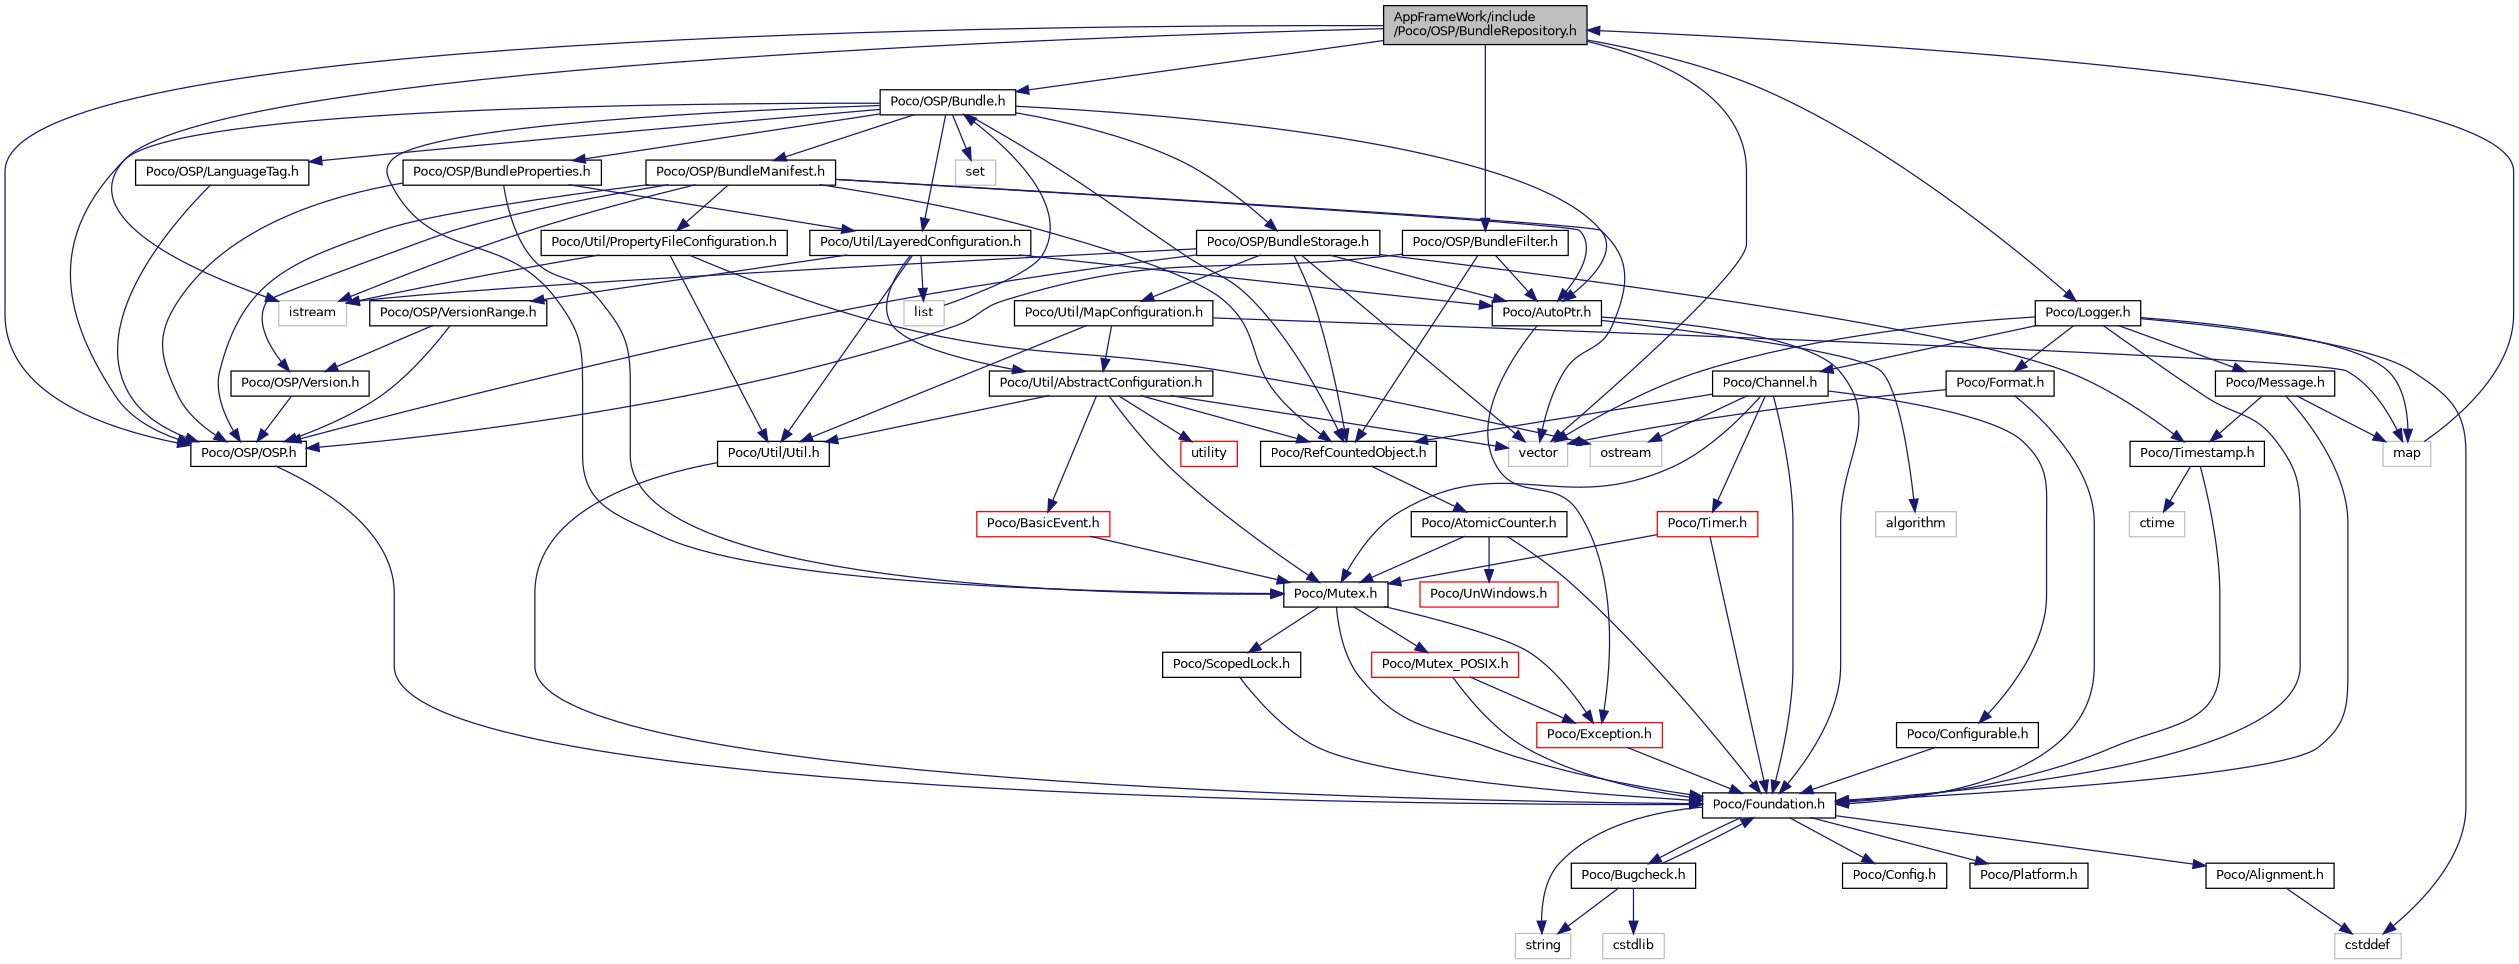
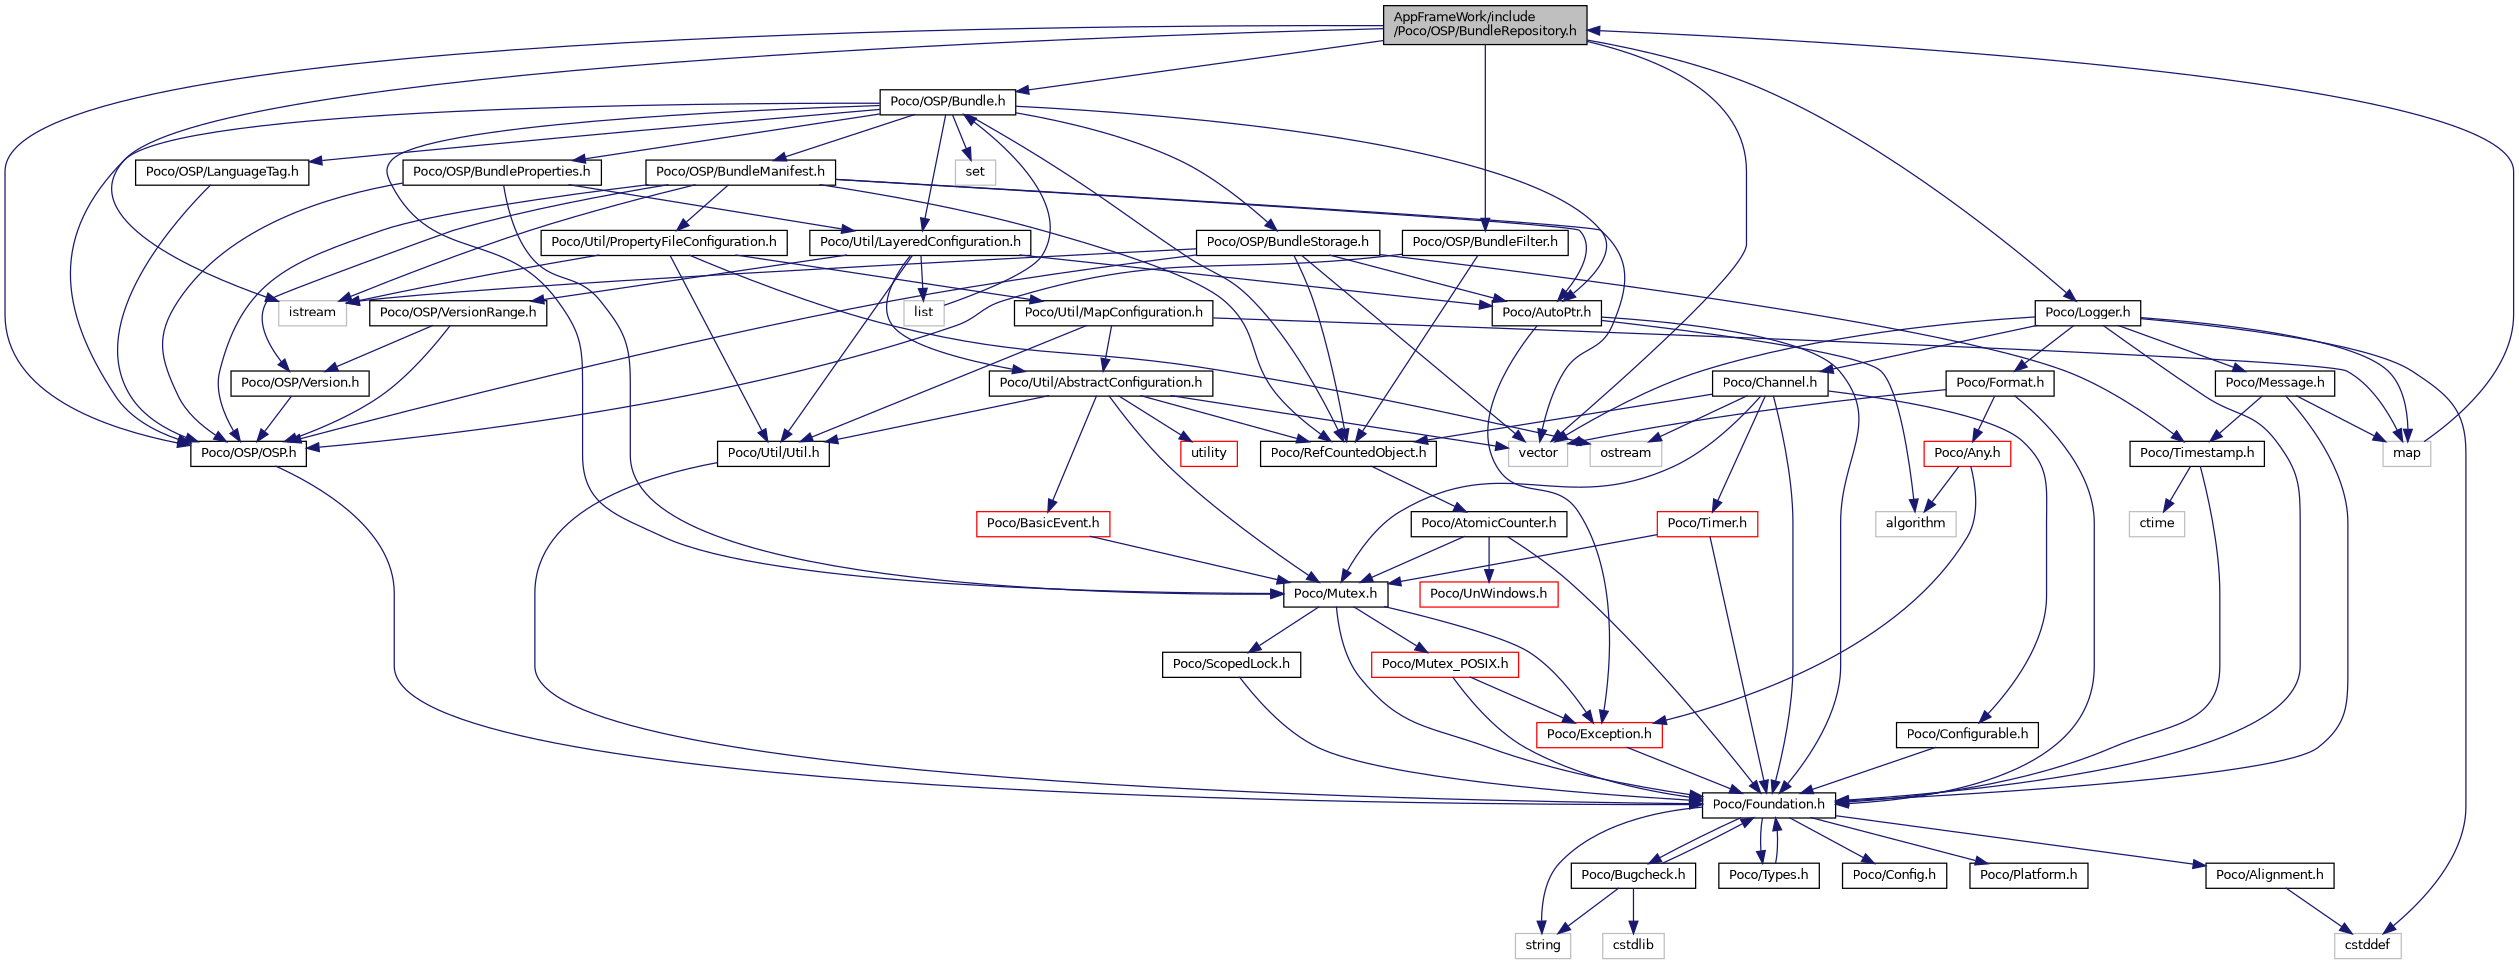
edge "Poco/OSP/BundleFilter.h" -> "Poco/AutoPtr.h": removed
edge "Poco/OSP/BundleStorage.h" -> "Poco/Util/MapConfiguration.h": now "Poco/Util/PropertyFileConfiguration.h" -> "Poco/Util/MapConfiguration.h"
node "Poco/Any.h": added
node "Poco/Types.h": added
